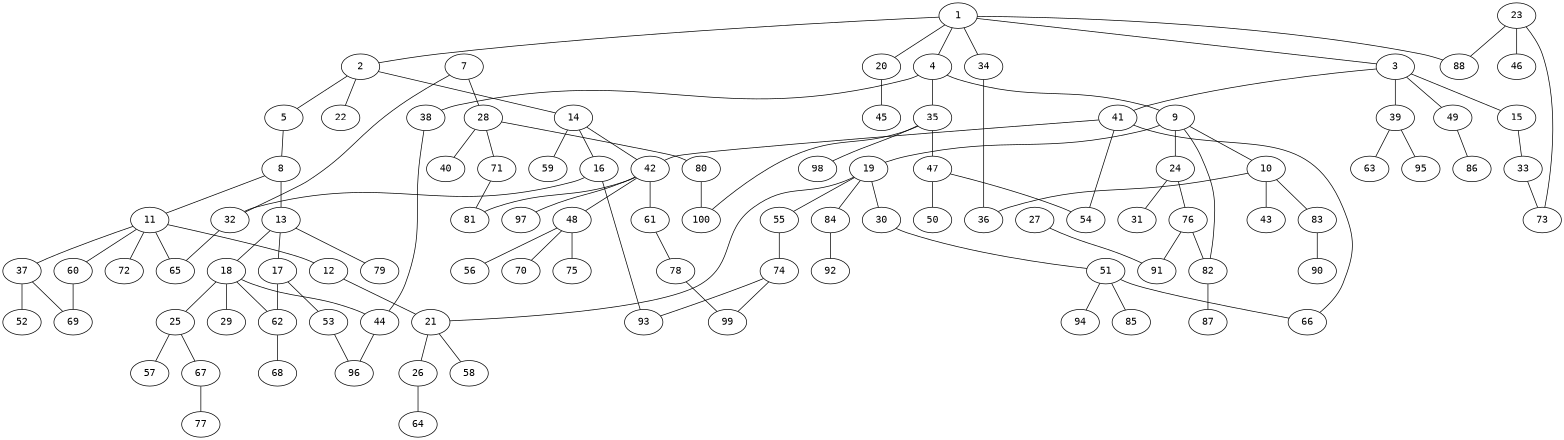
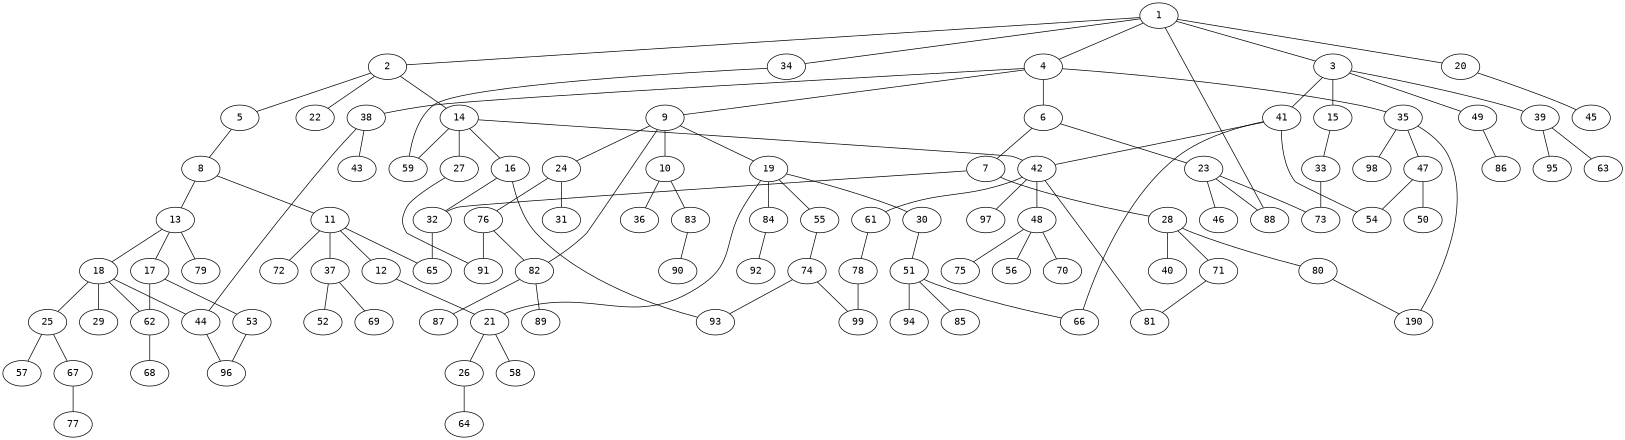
node "6": added
edge "34" -- "36": now "34" -- "59"
edge "14" -- "27": added
edge "10" -- "43": now "38" -- "43"
node "100": label "100" -> "190"
node "60": removed
node "89": added
